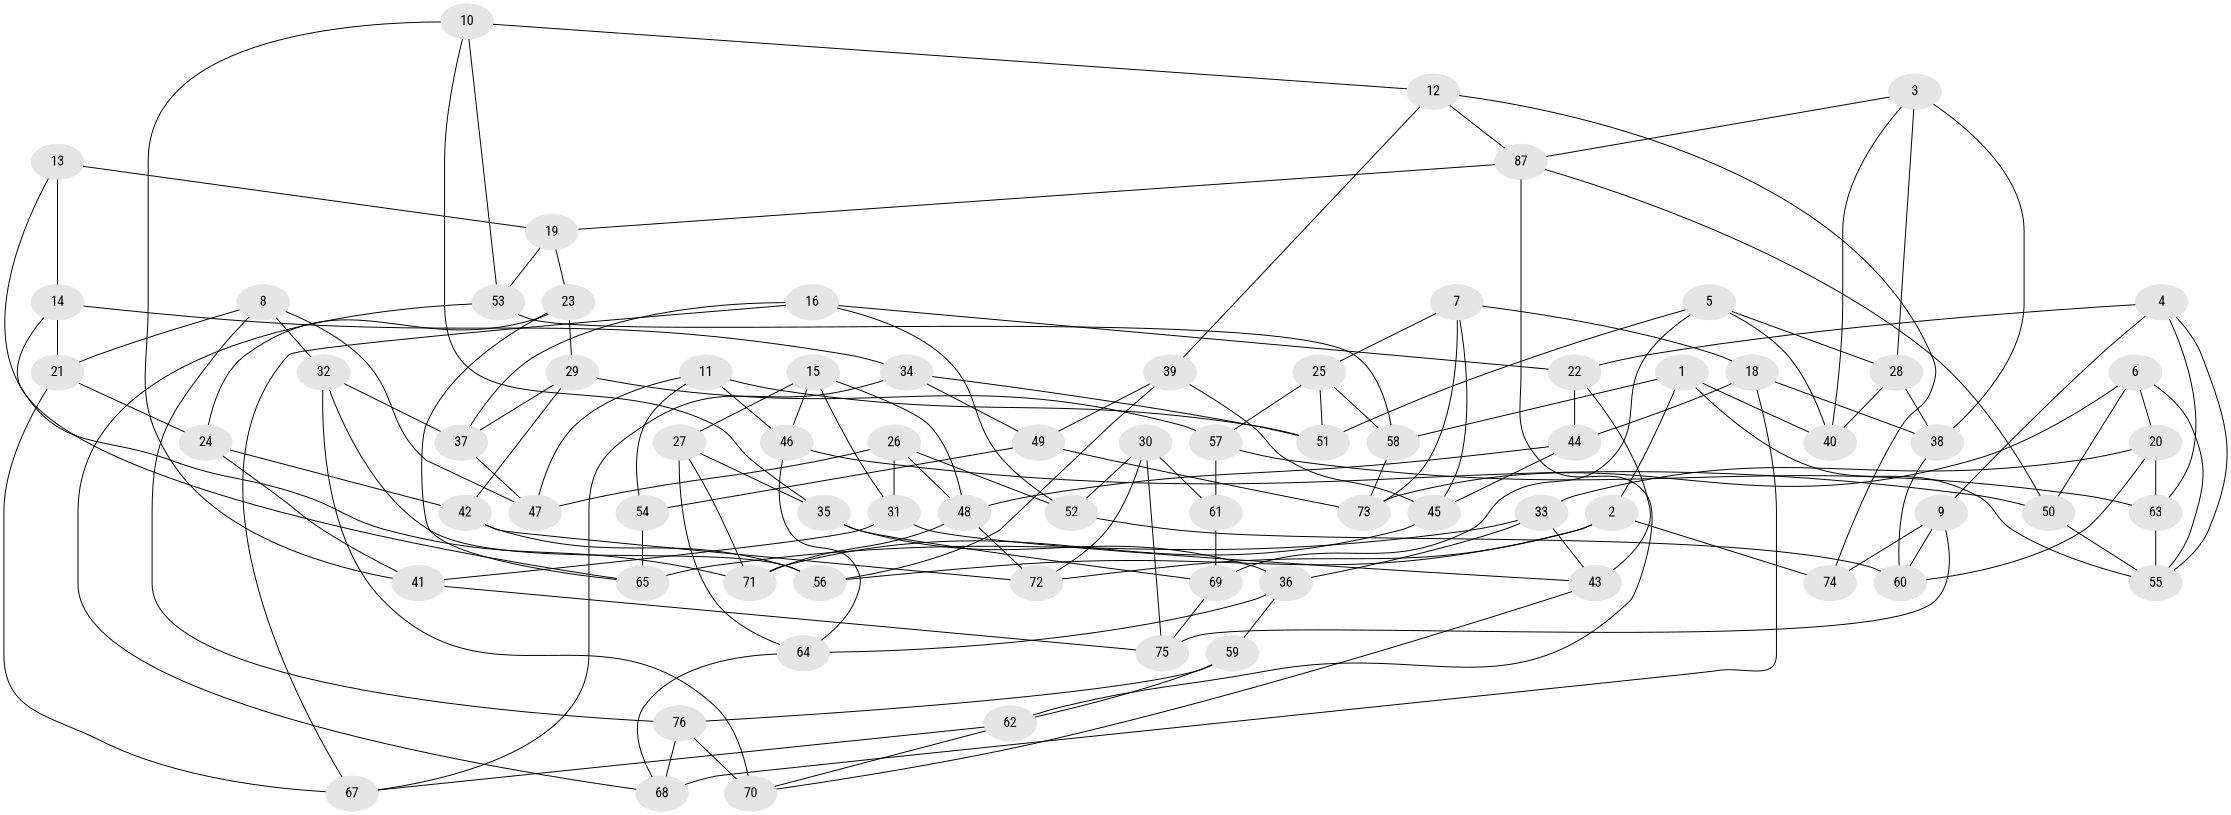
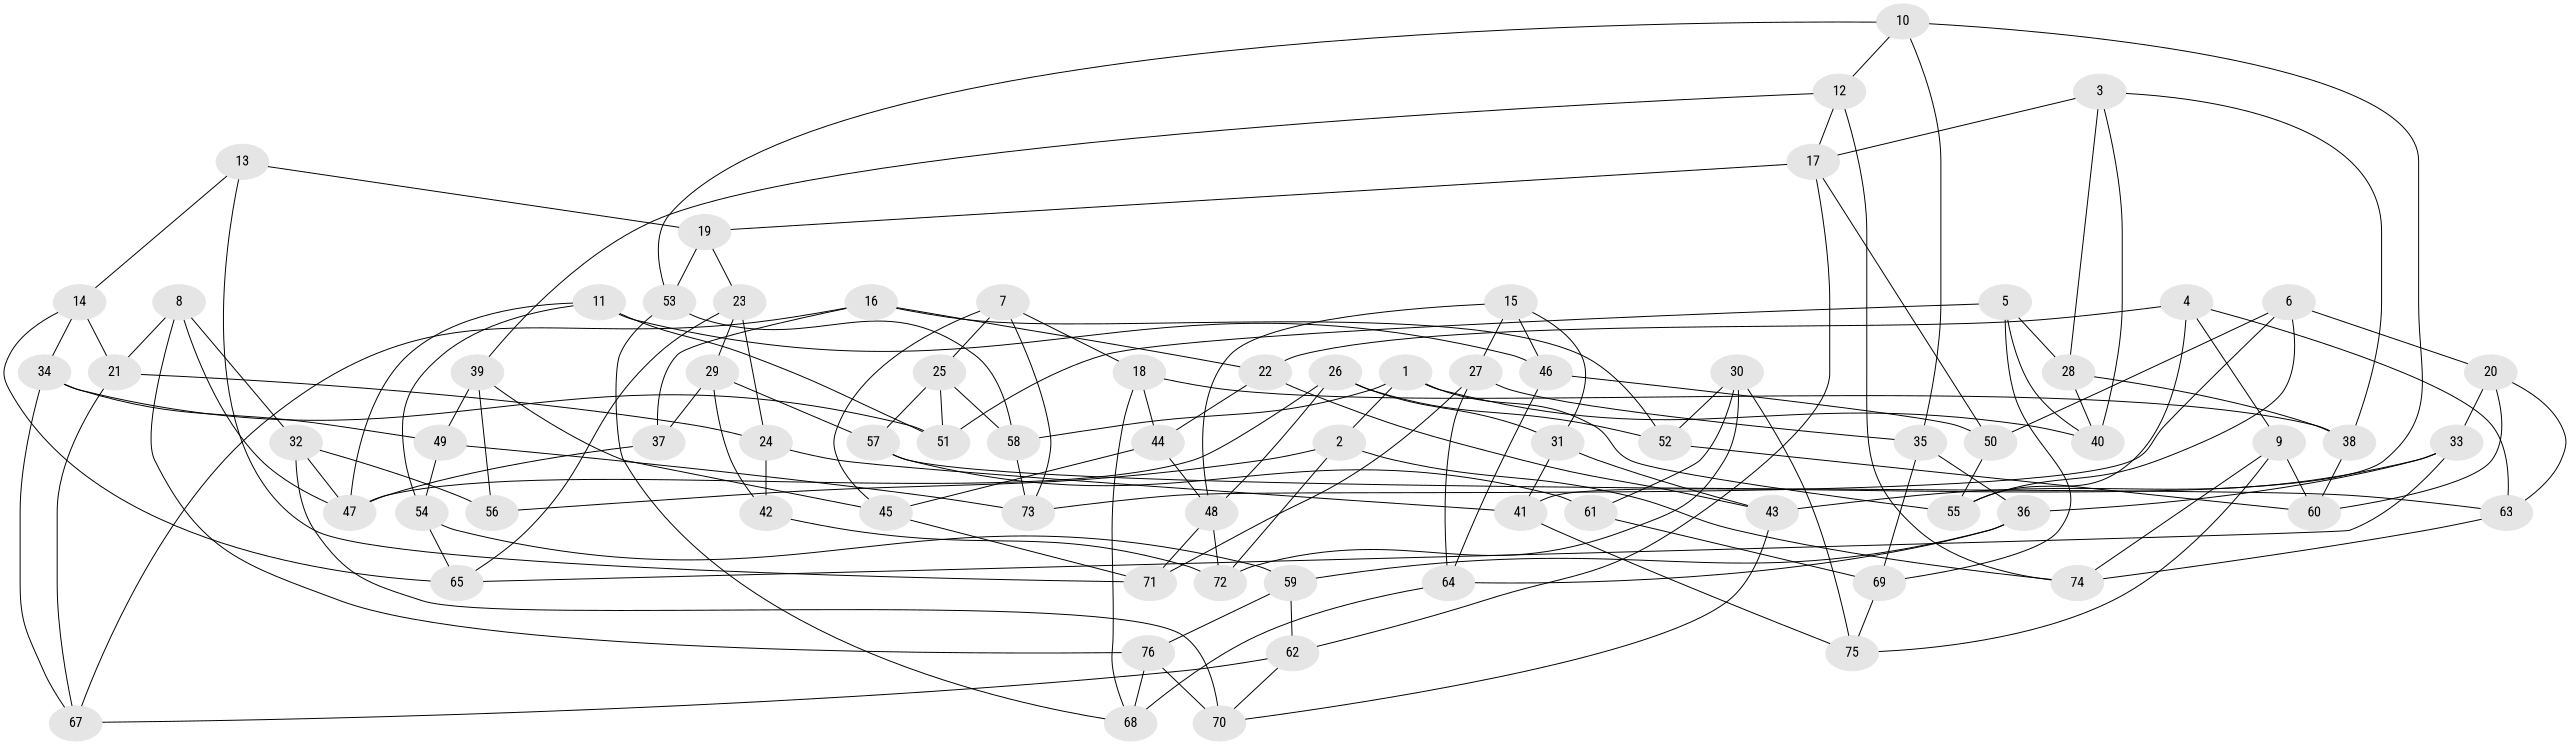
node "87": label "87" -> "17"
edge "32" -- "37": now "32" -- "47"
edge "42" -- "56": removed
edge "54" -- "59": added
edge "63" -- "55": now "63" -- "74"
